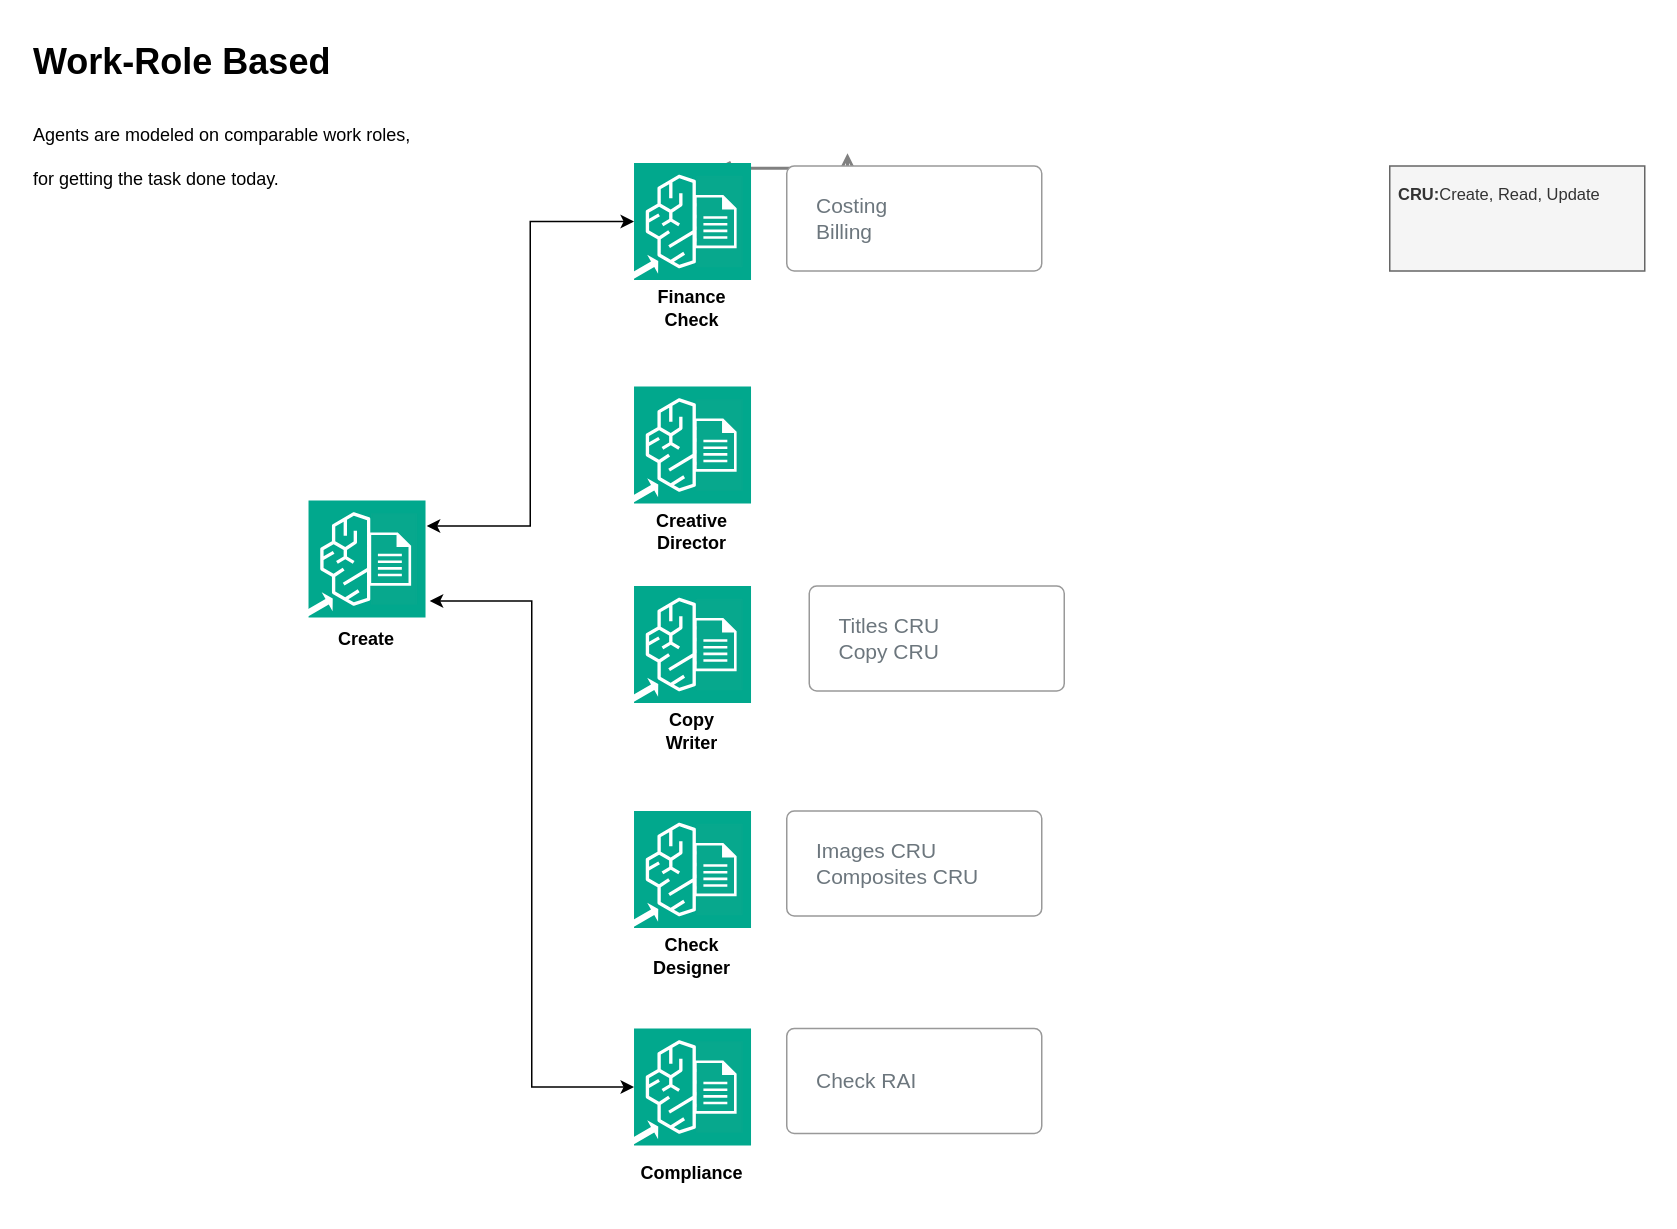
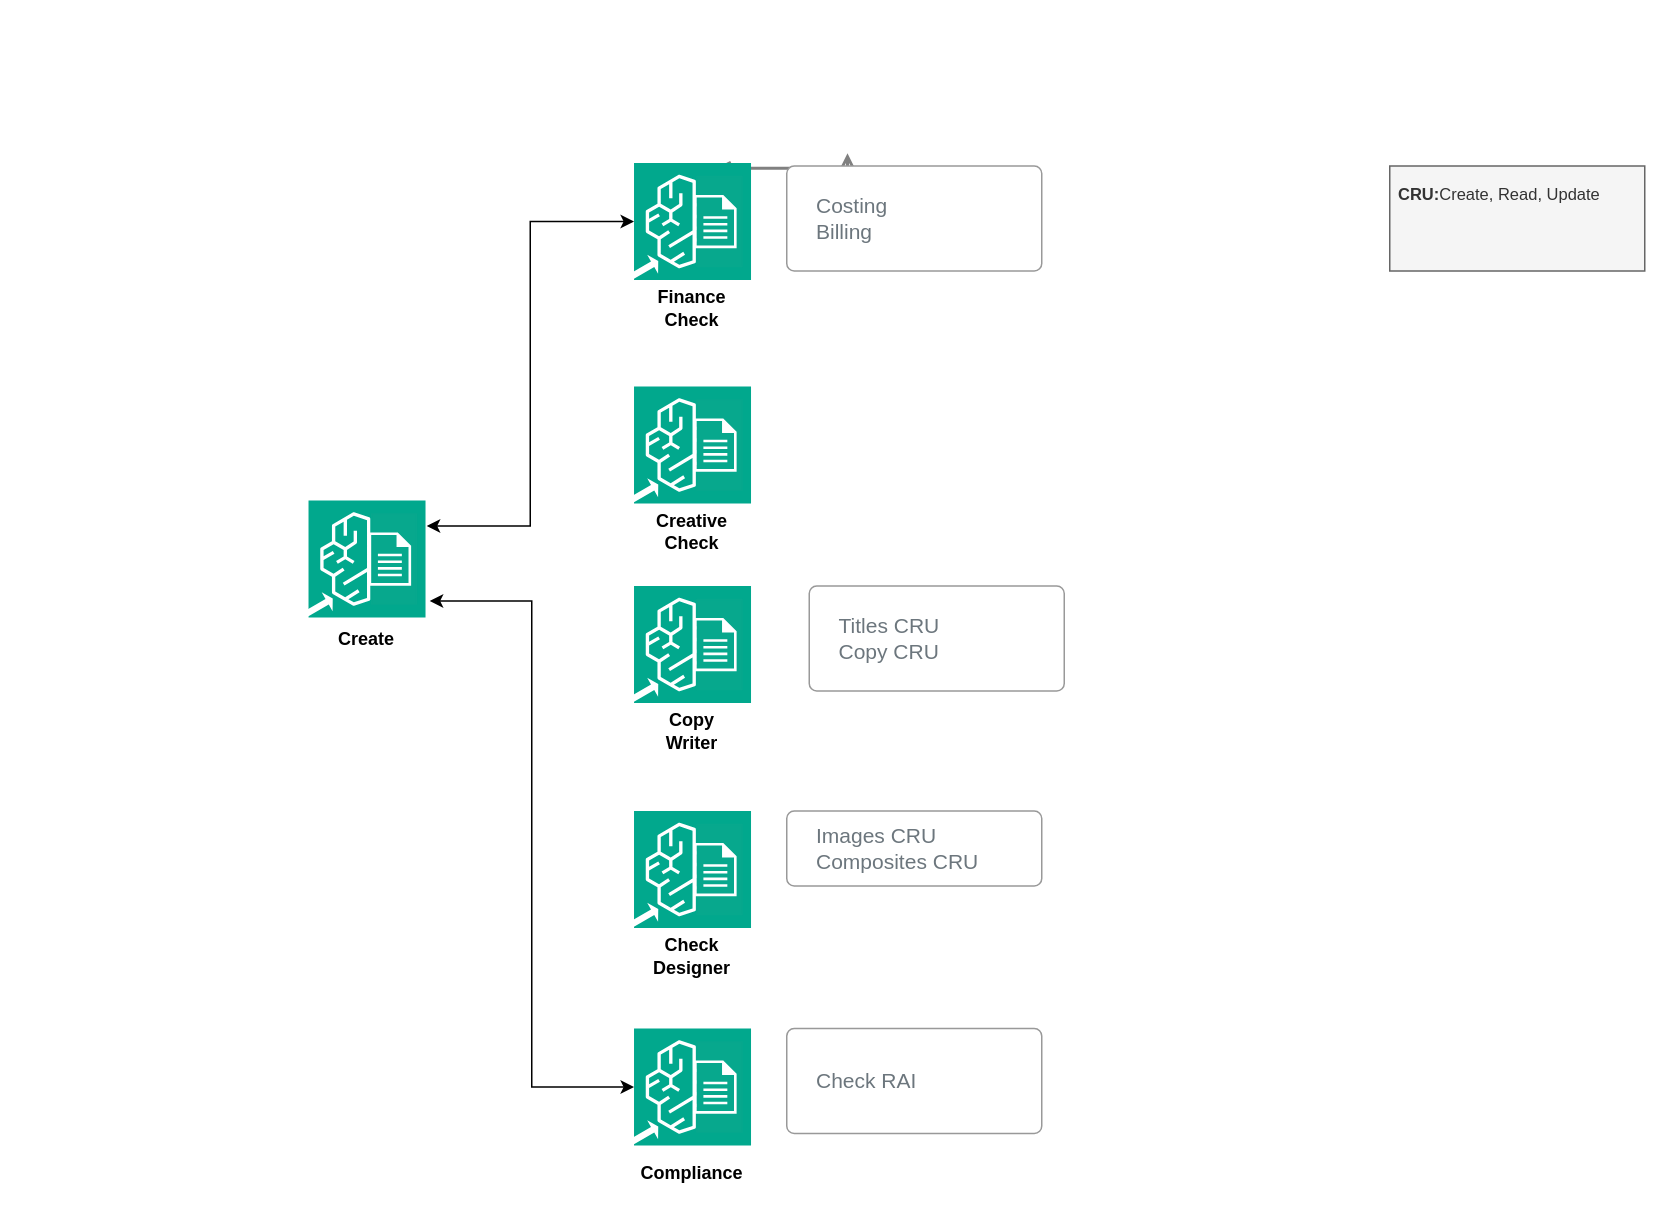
node "Work-Role Based Agents are modeled on comparable work roles, for getting the task done today.": removed
node "Creative Director": label "Creative Director" -> "Creative Check"
node "Images CRU Composites CRU": size 255x105 -> 255x75
